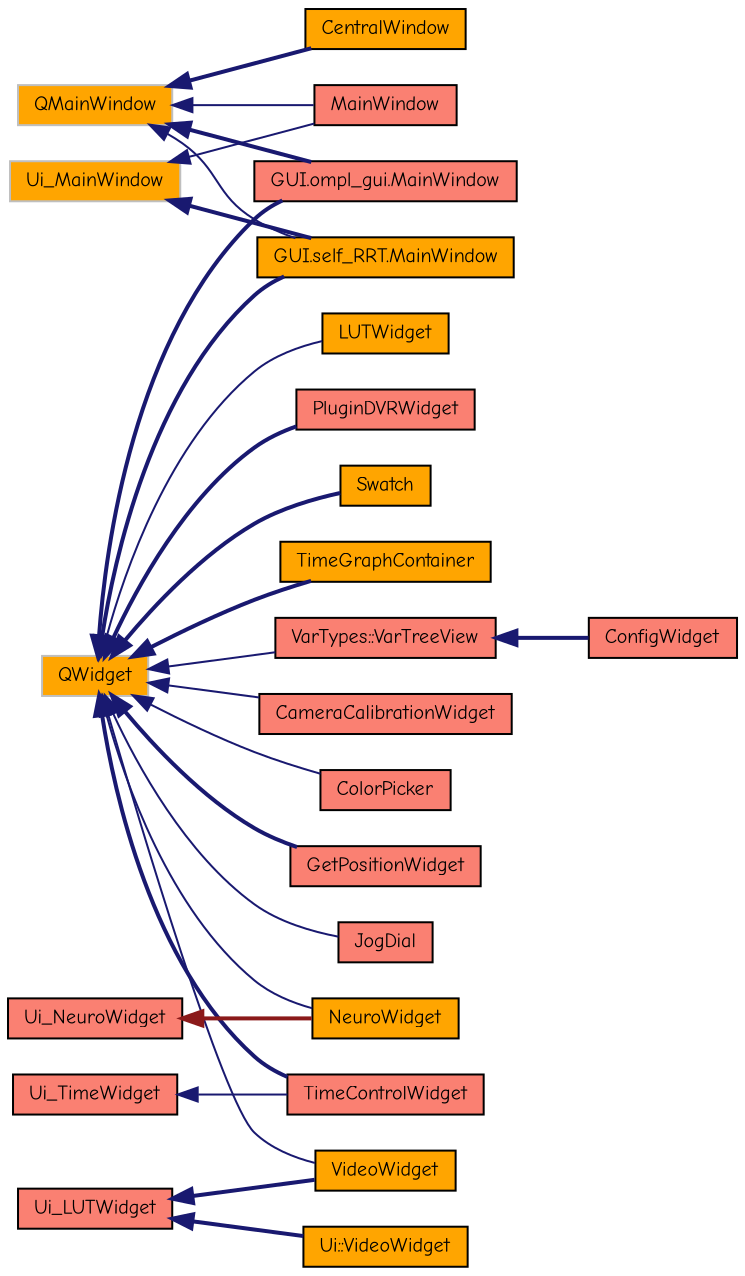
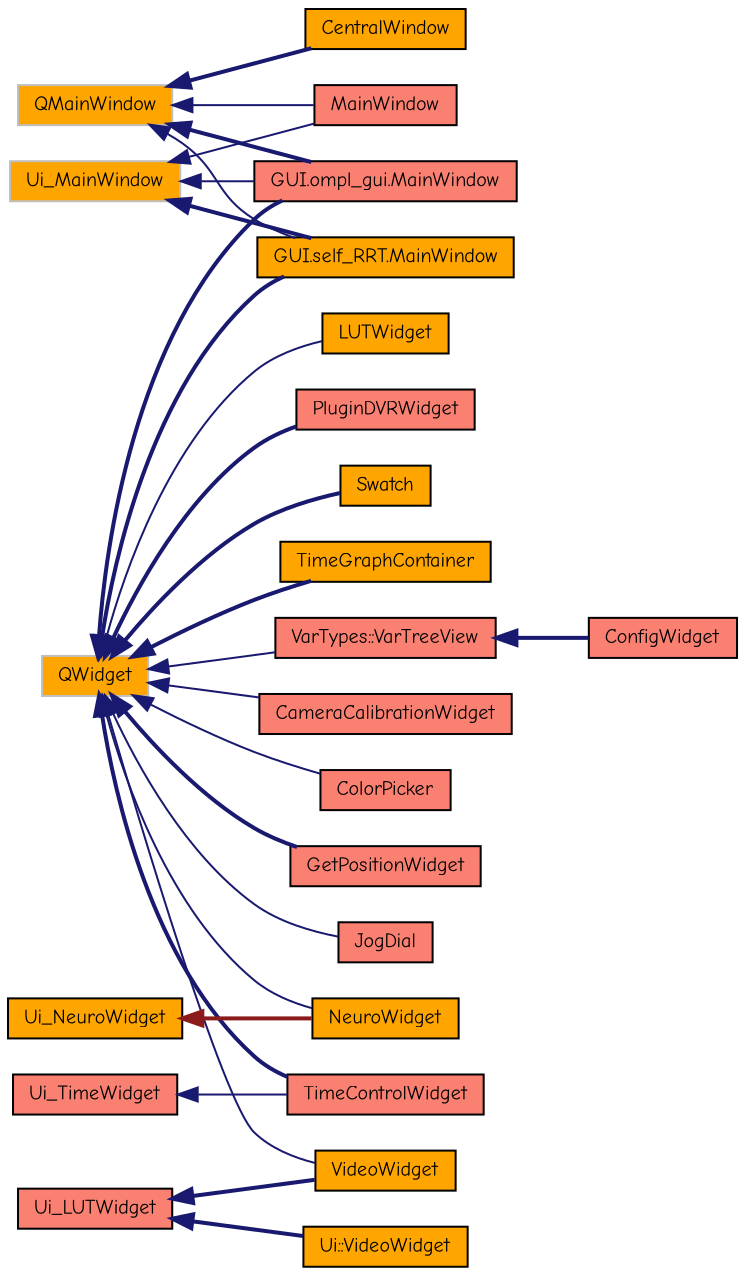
edge "GUI.ompl_gui.MainWindow" -> "Ui_MainWindow": added
node "Ui_NeuroWidget": fillcolor salmon -> orange
